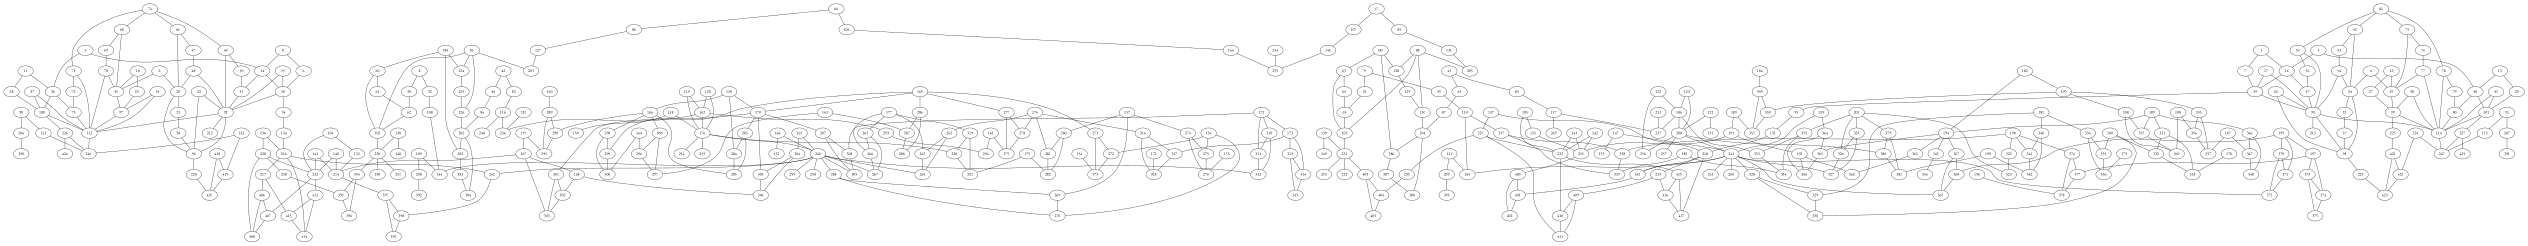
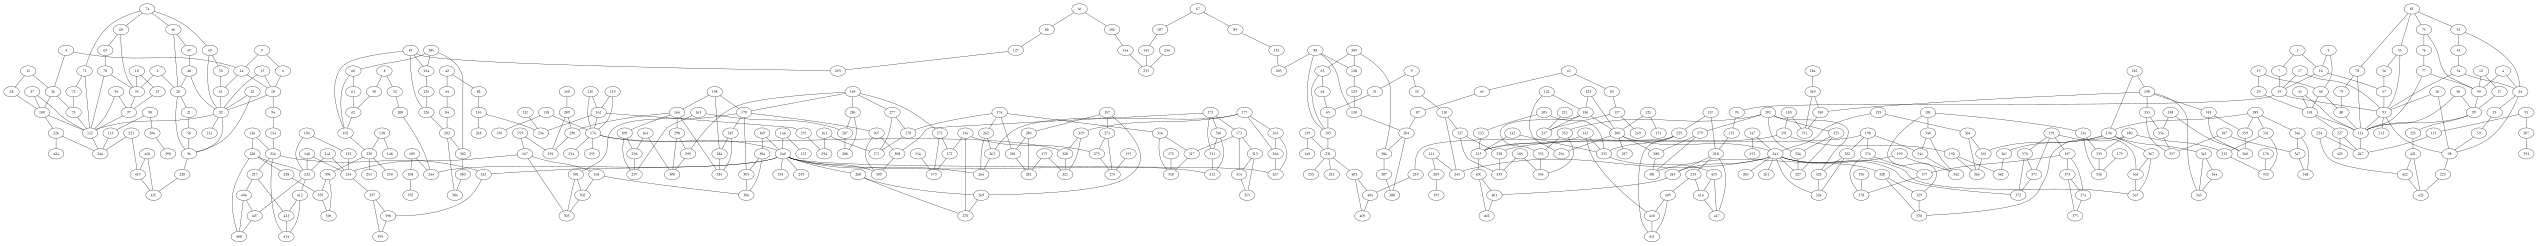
edge "233" -- "410": now "143" -- "410"
node "324": added
node "345": added
